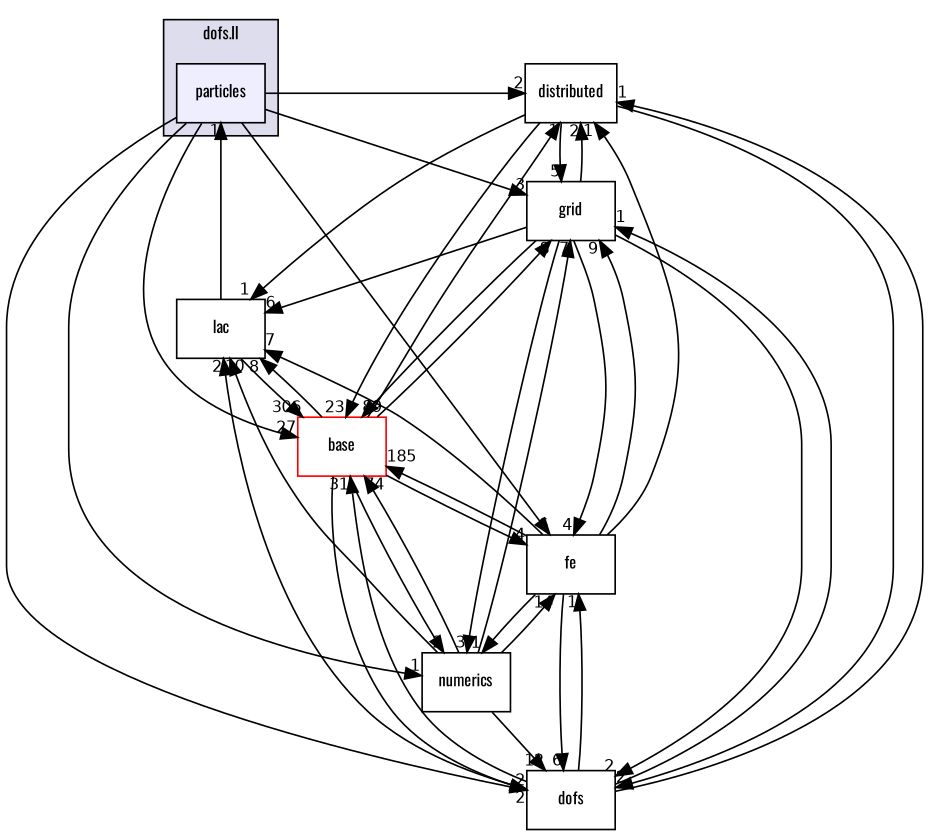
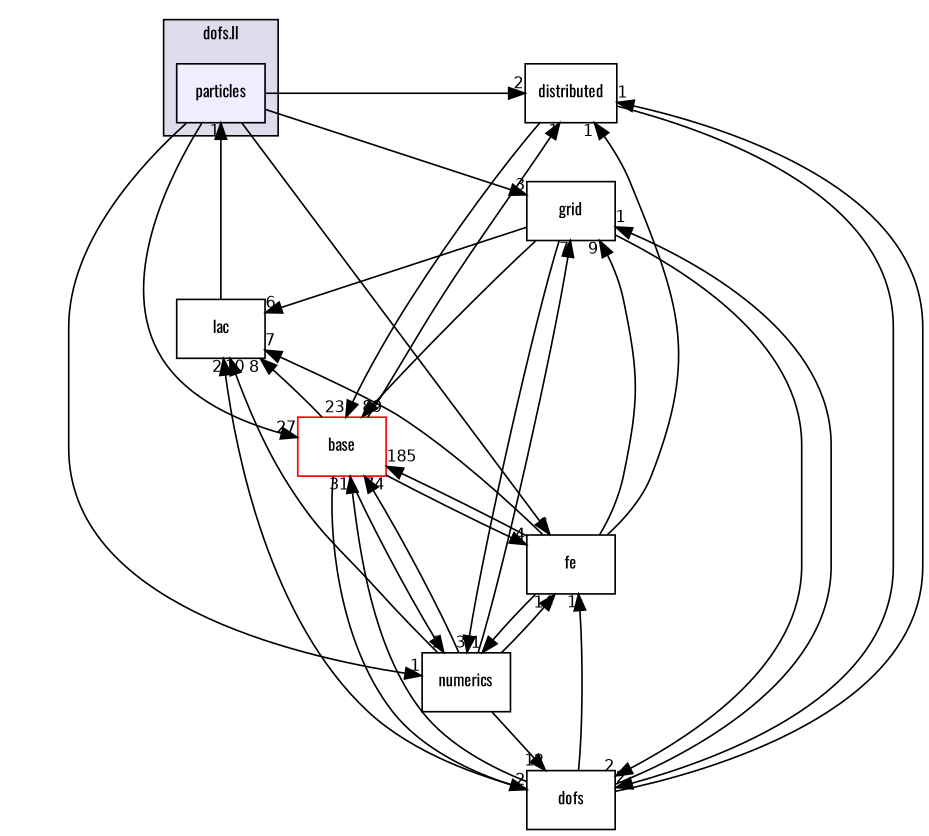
edge "distributed" -> "grid": removed
edge "grid" -> "distributed": removed
edge "distributed" -> "lac": removed
edge "base" -> "grid": removed
edge "grid" -> "fe": removed
edge "lac" -> "base": removed
edge "particles" -> "dofs": removed
edge "fe" -> "dofs": removed
